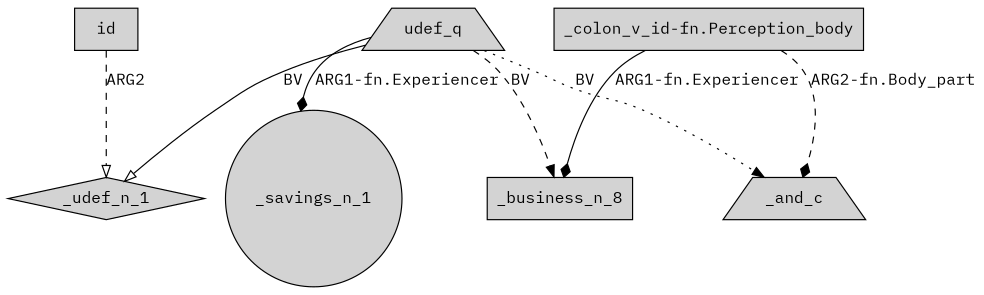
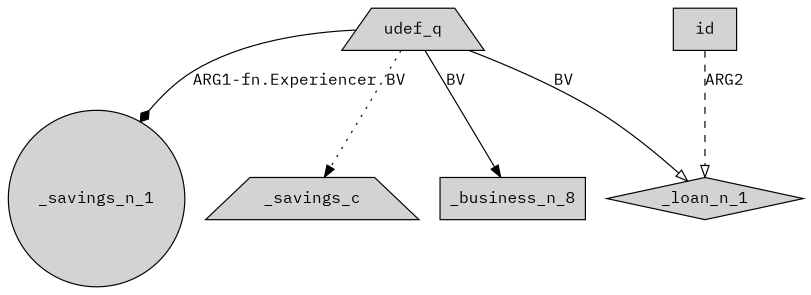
node "_colon_v_id-fn.Perception_body": removed
edge "udef_q" -> "_business_n_8": style dashed -> solid
node "_udef_n_1": label "_udef_n_1" -> "_loan_n_1"
node "_and_c": label "_and_c" -> "_savings_c"
